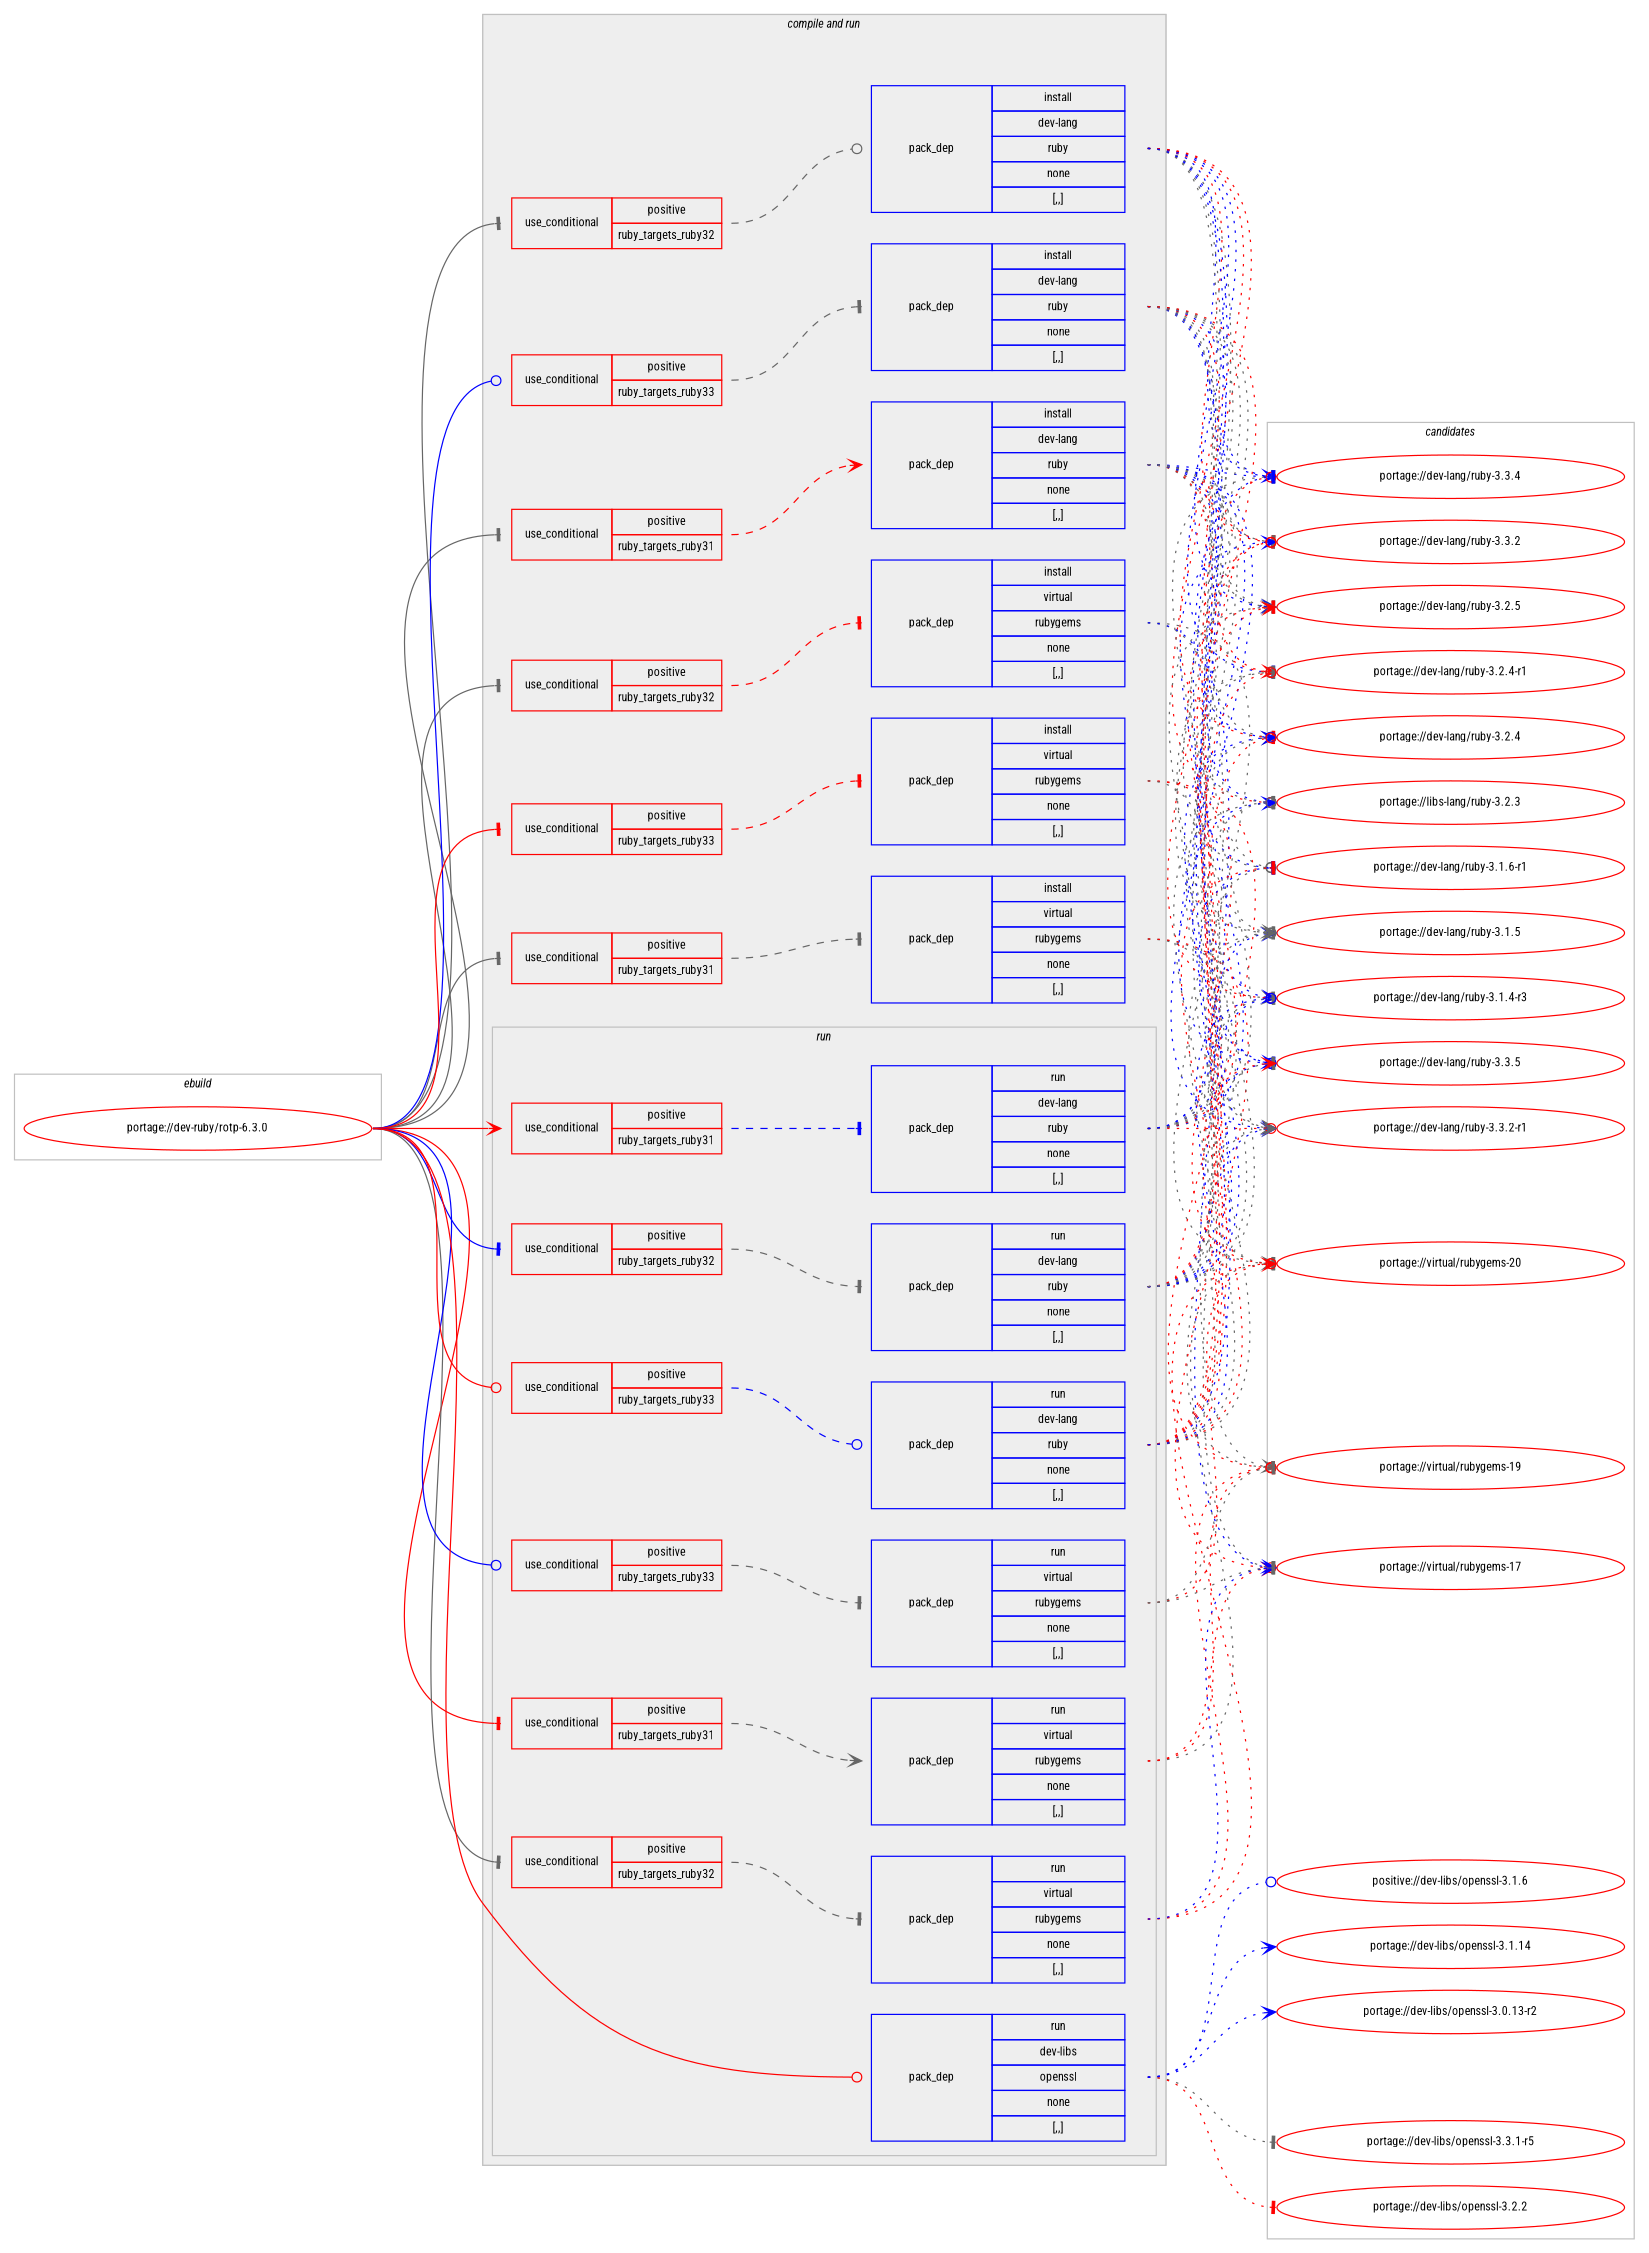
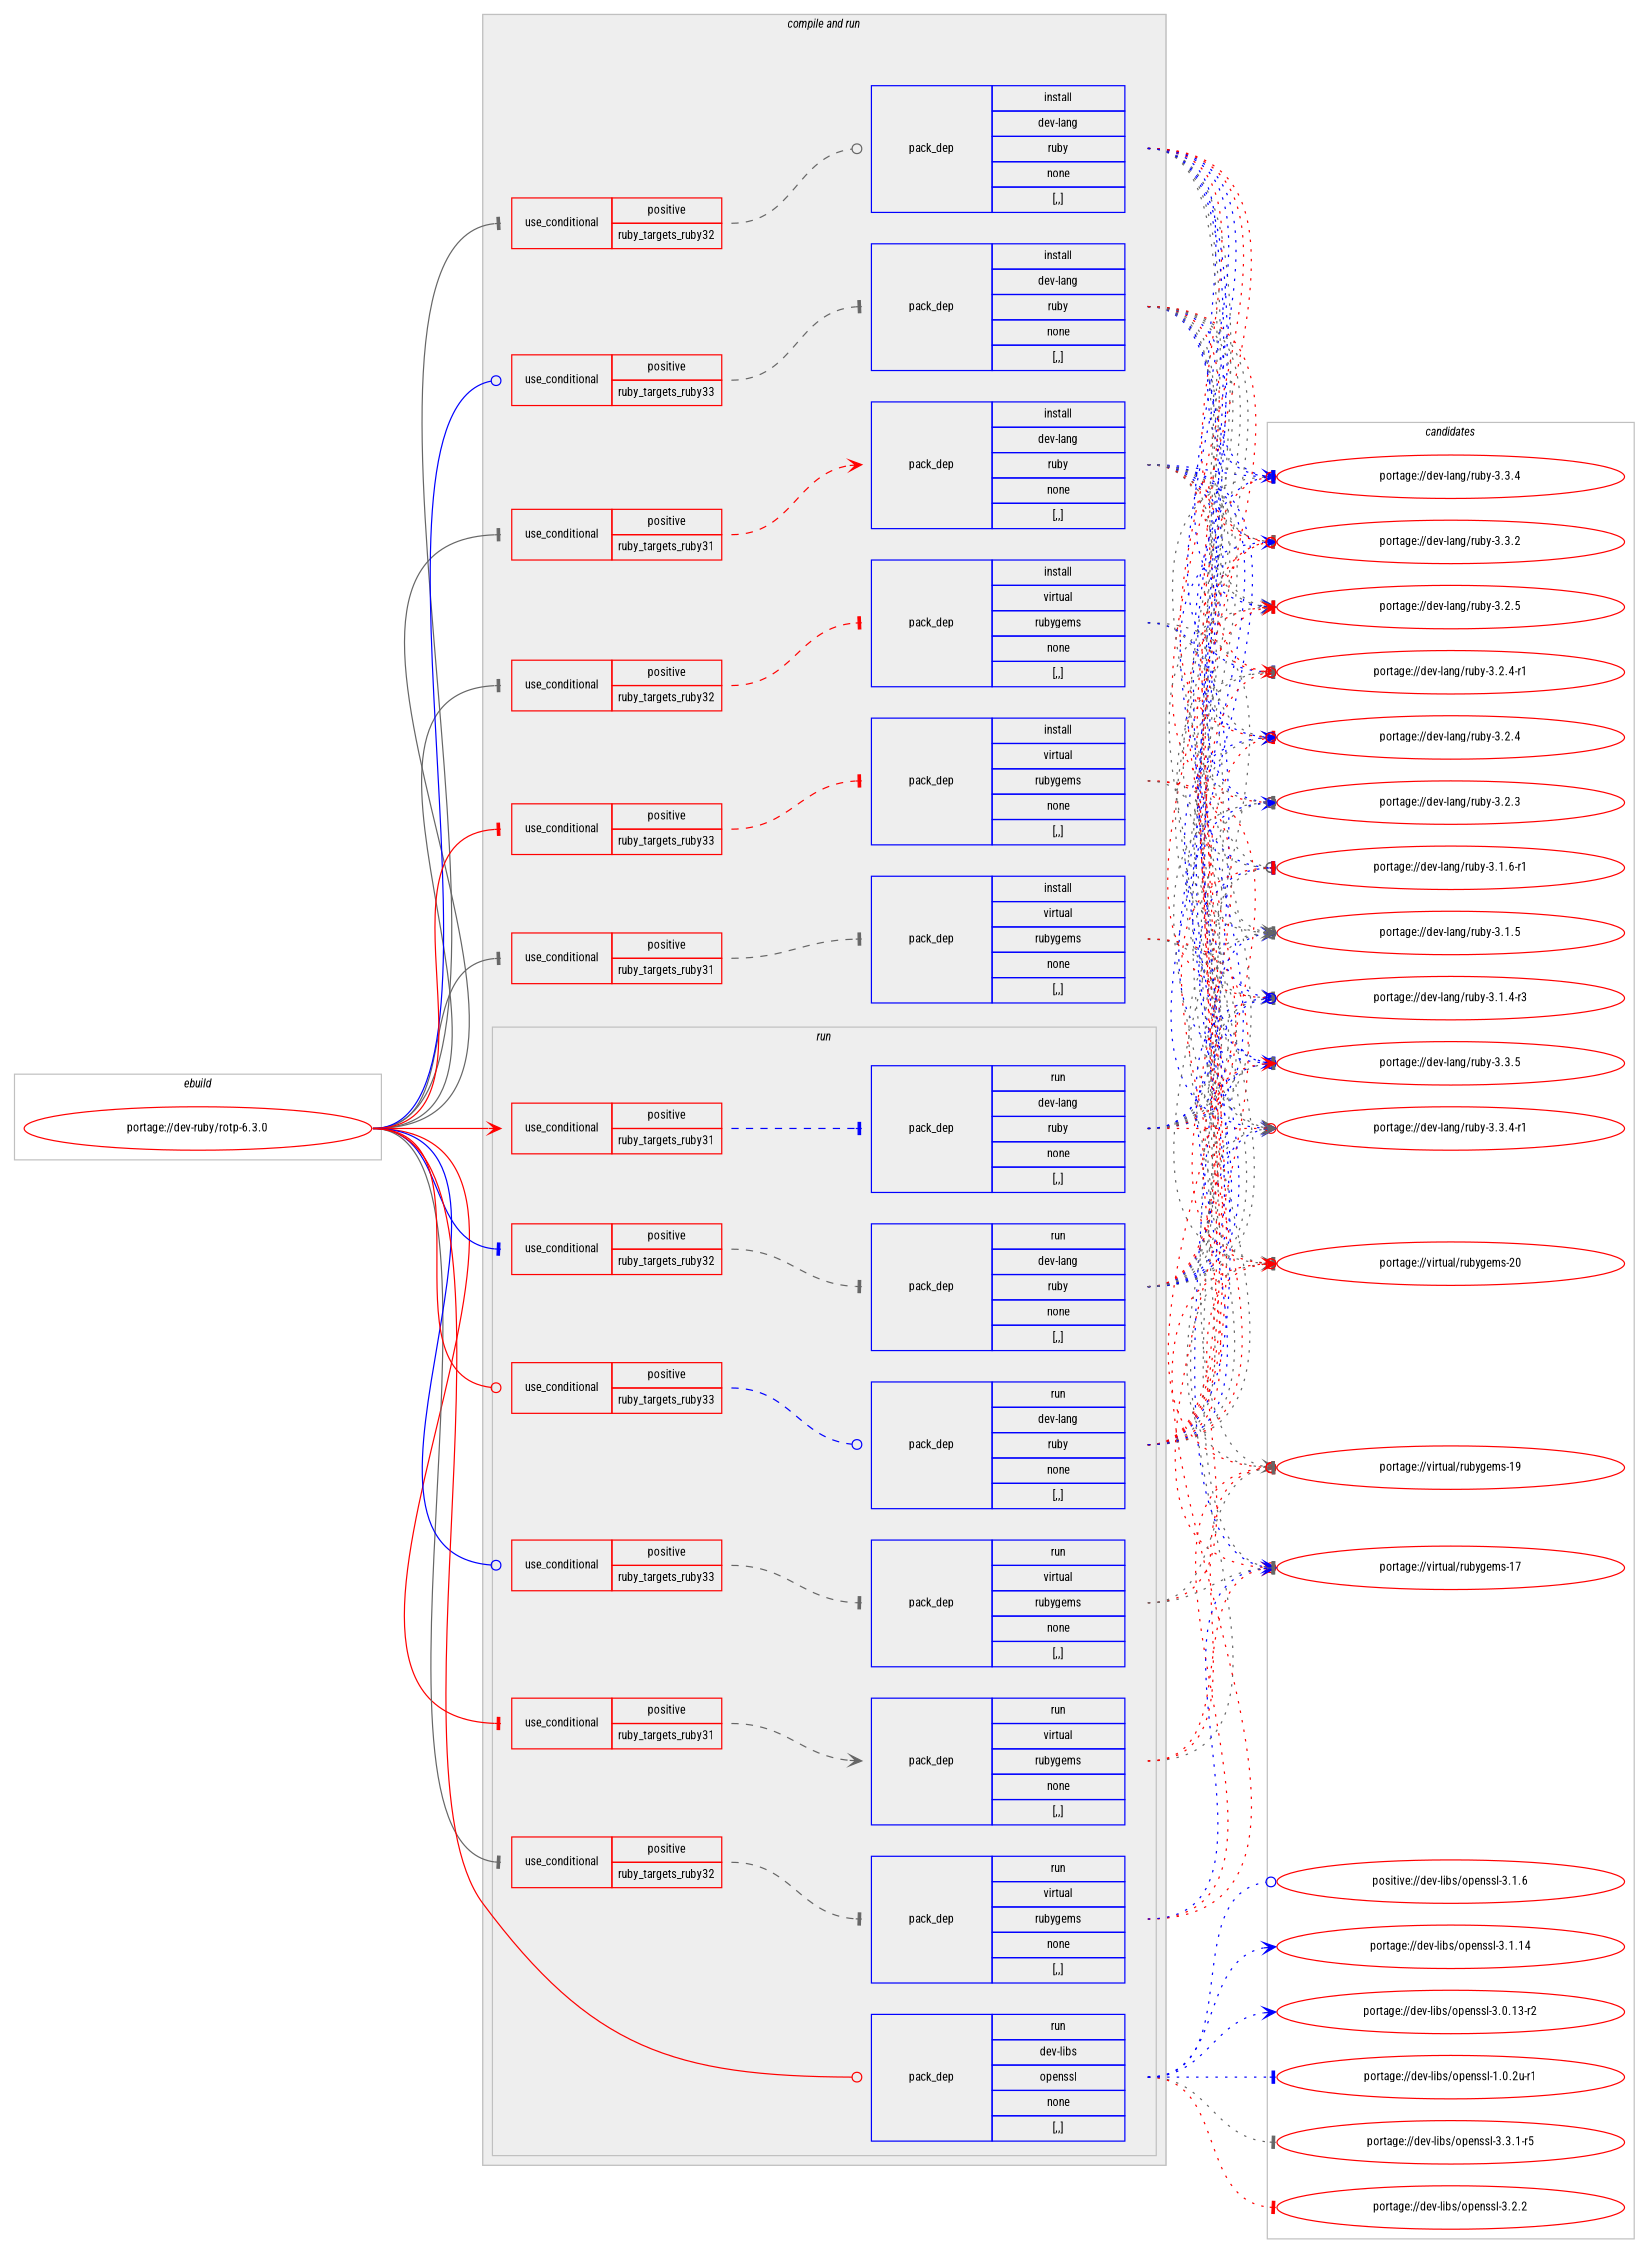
node "portage://libs-lang/ruby-3.2.3": label "portage://libs-lang/ruby-3.2.3" -> "portage://dev-lang/ruby-3.2.3"
node "portage://dev-lang/ruby-3.3.2-r1": label "portage://dev-lang/ruby-3.3.2-r1" -> "portage://dev-lang/ruby-3.3.4-r1"
node "portage://dev-libs/openssl-1.0.2u-r1": added
